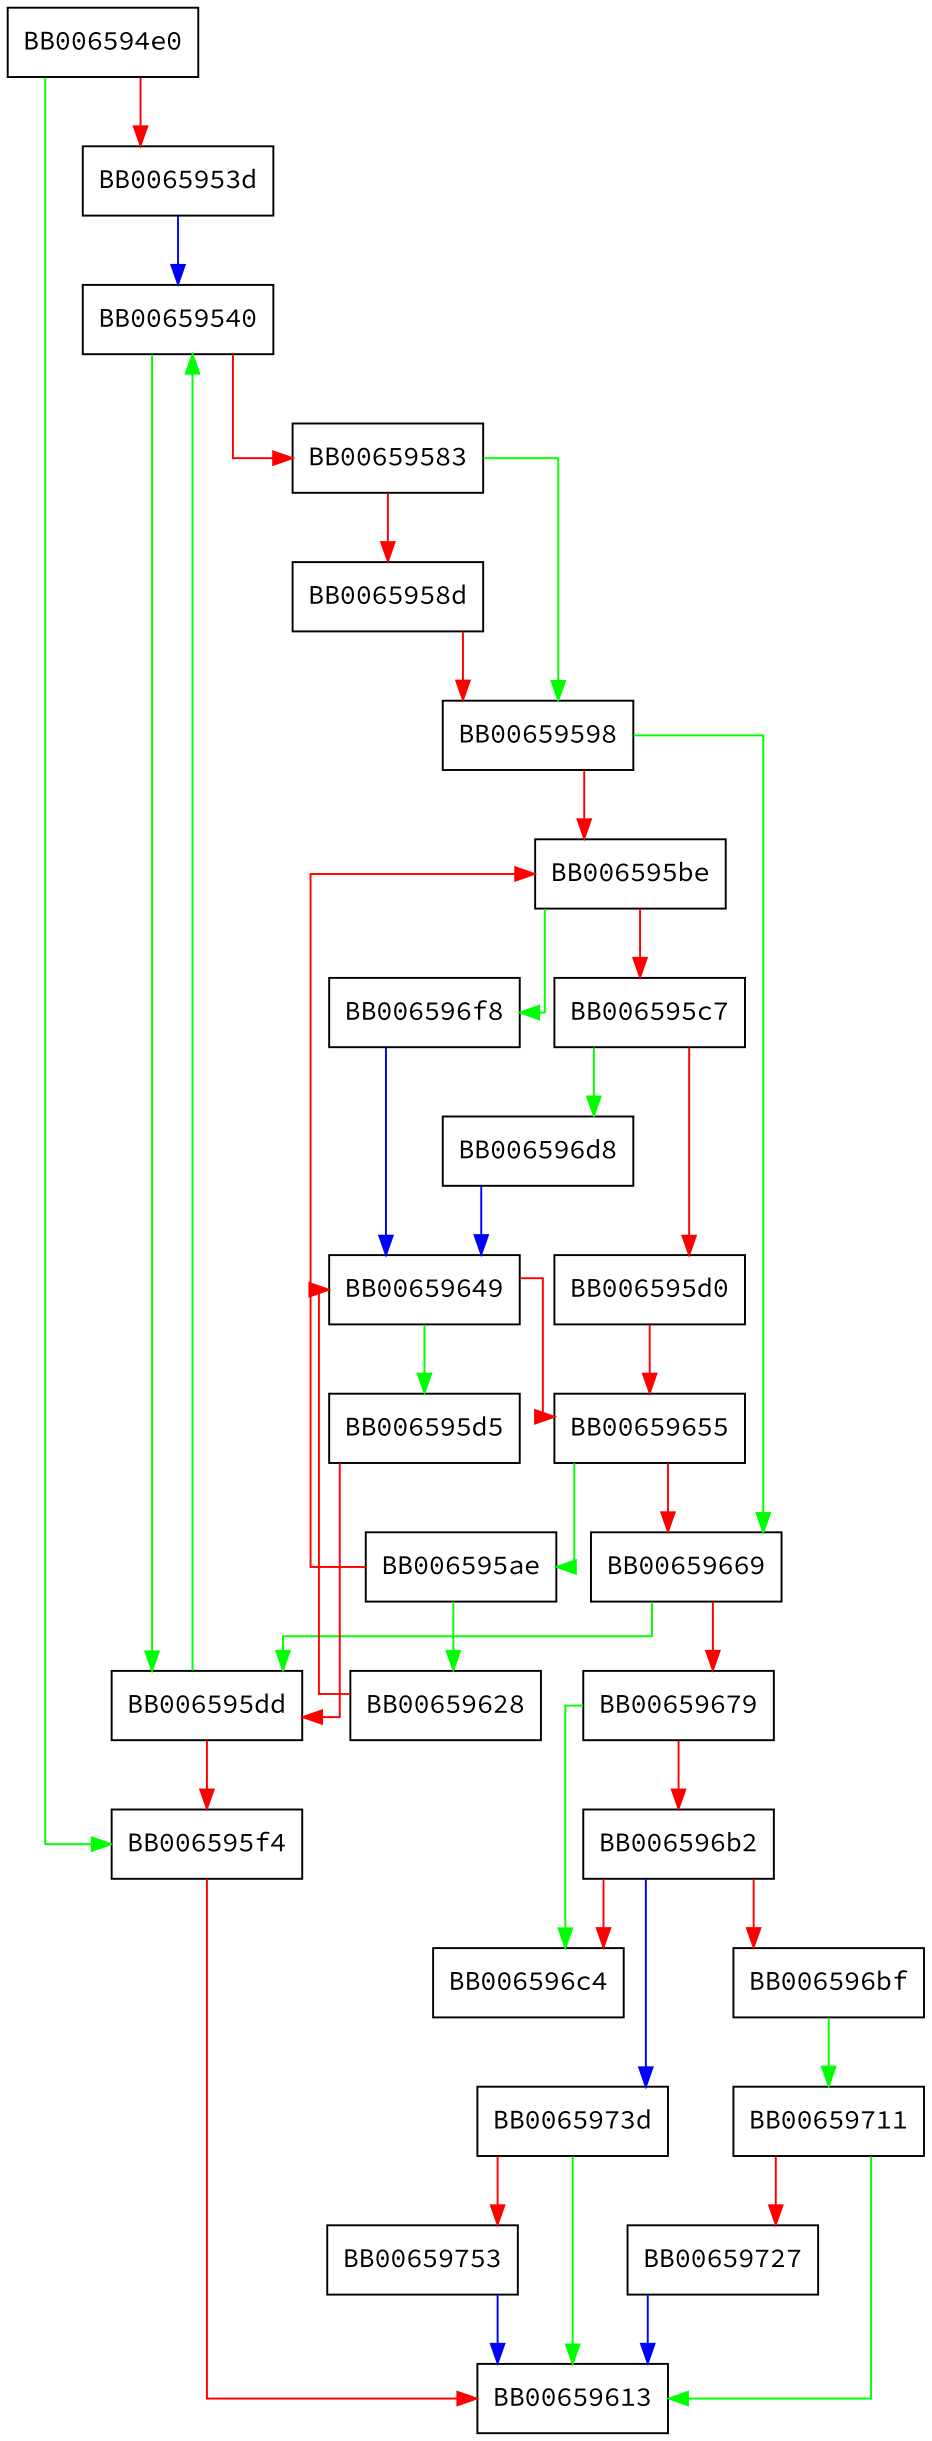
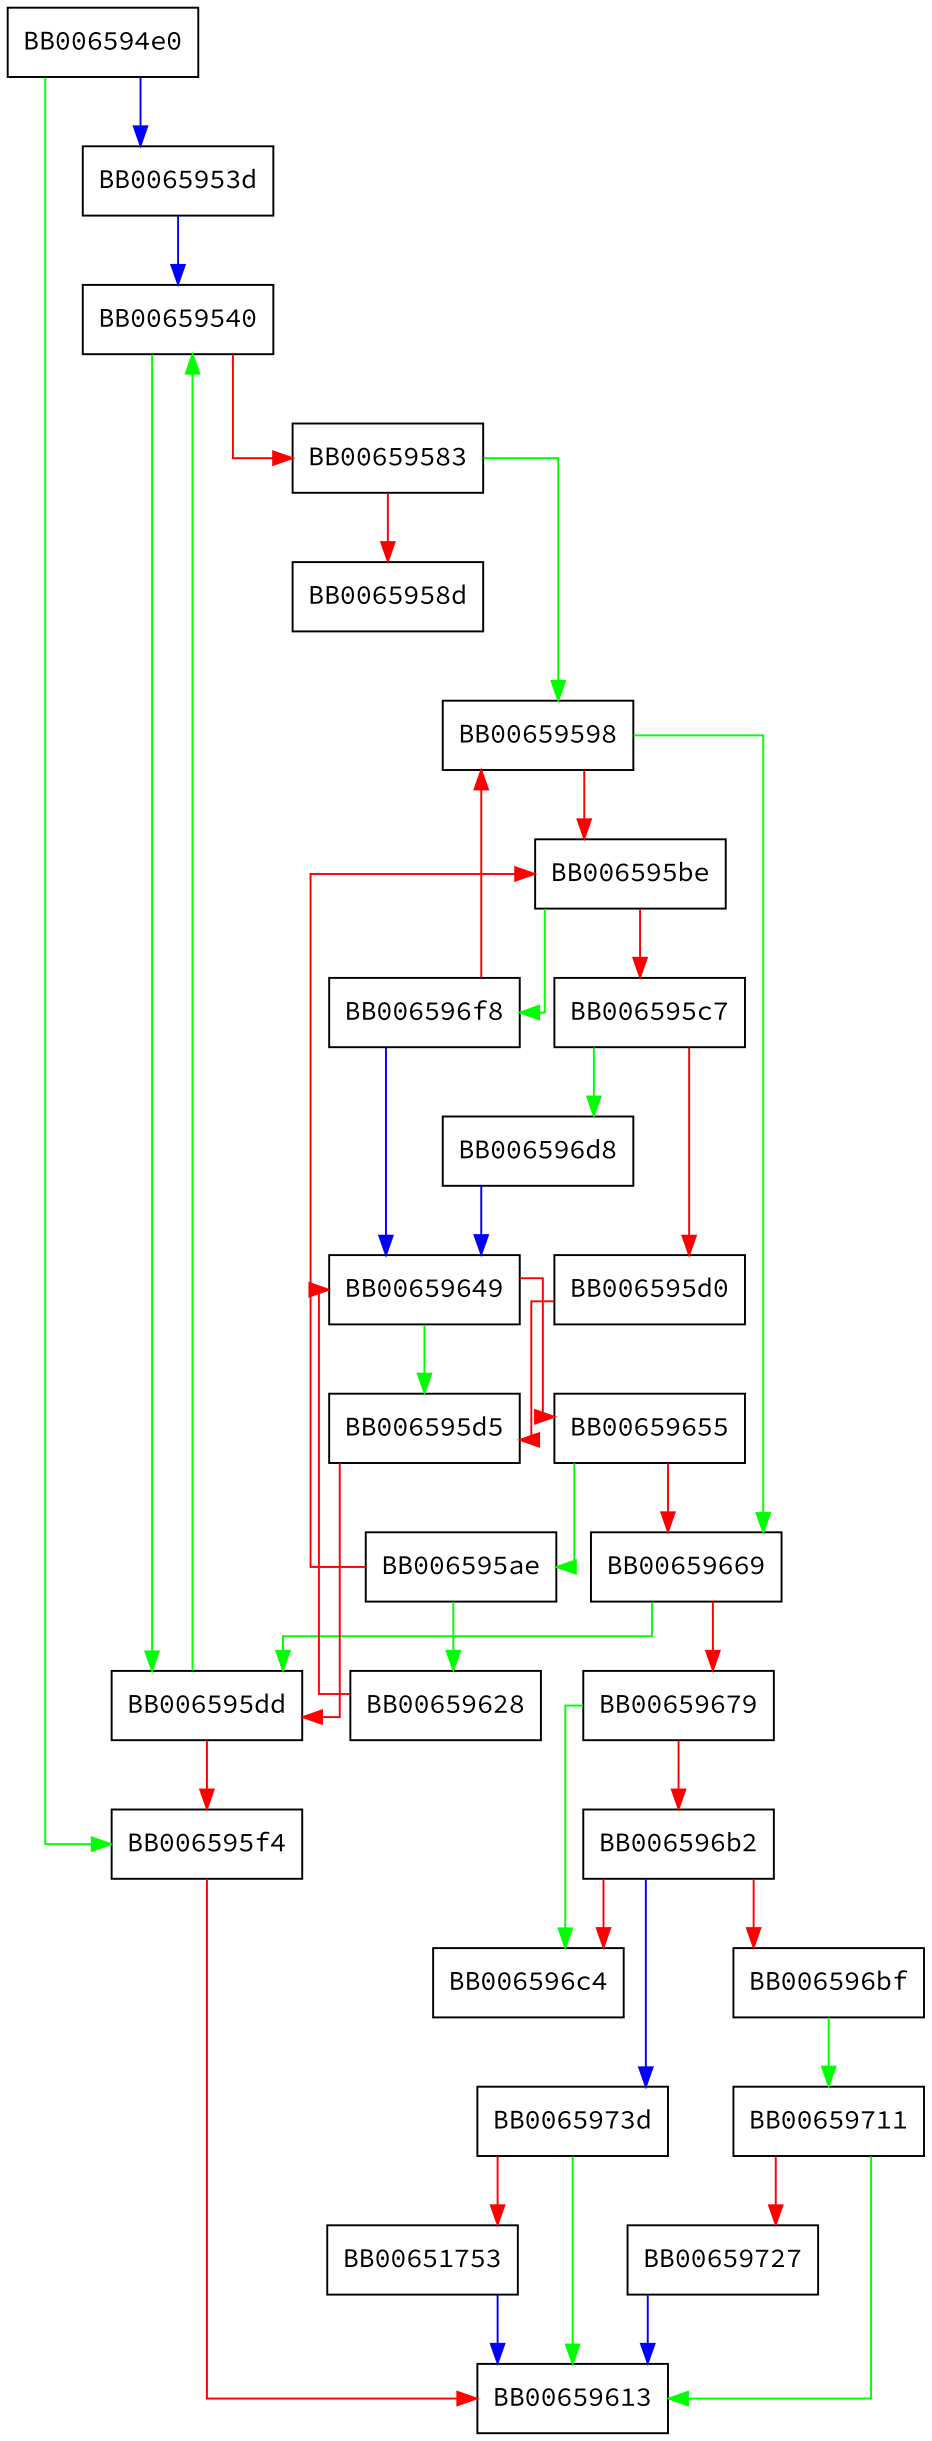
edge "BB006594e0" -> "BB0065953d": color red -> blue
edge "BB0065958d" -> "BB00659598": now "BB006596f8" -> "BB00659598"
edge "BB006595d0" -> "BB00659655": now "BB006595d0" -> "BB006595d5"
node "BB00659753": label "BB00659753" -> "BB00651753"
